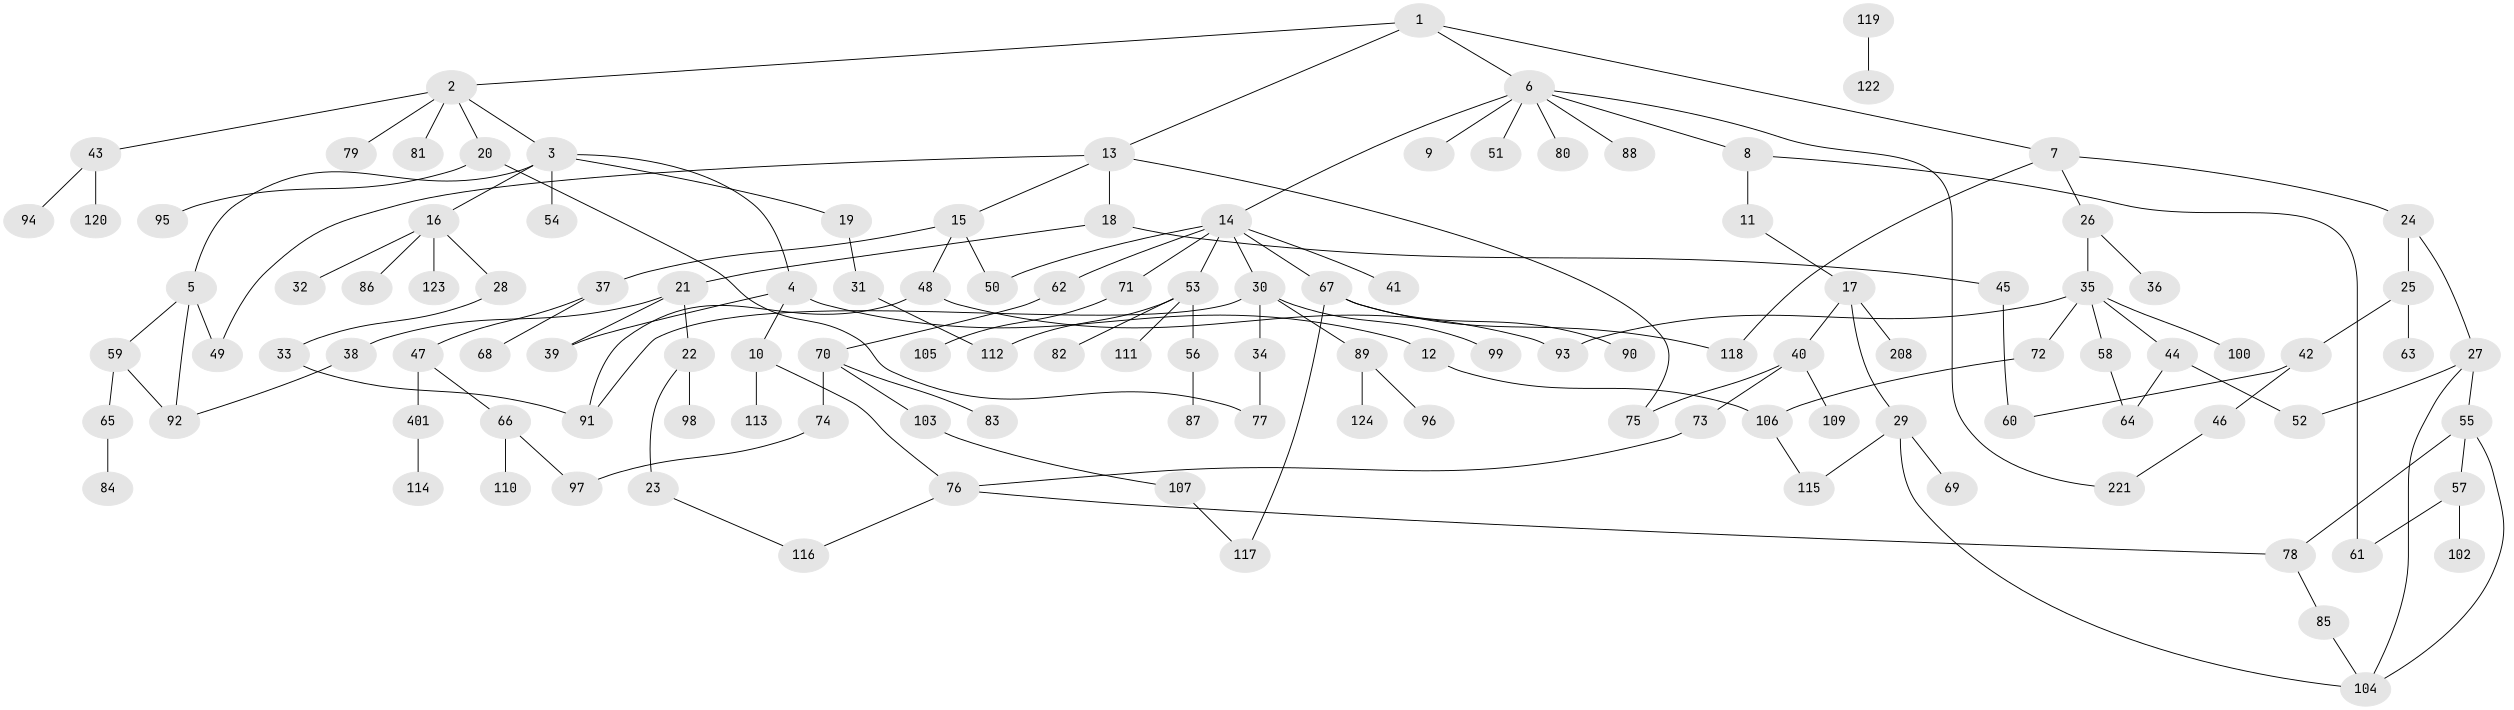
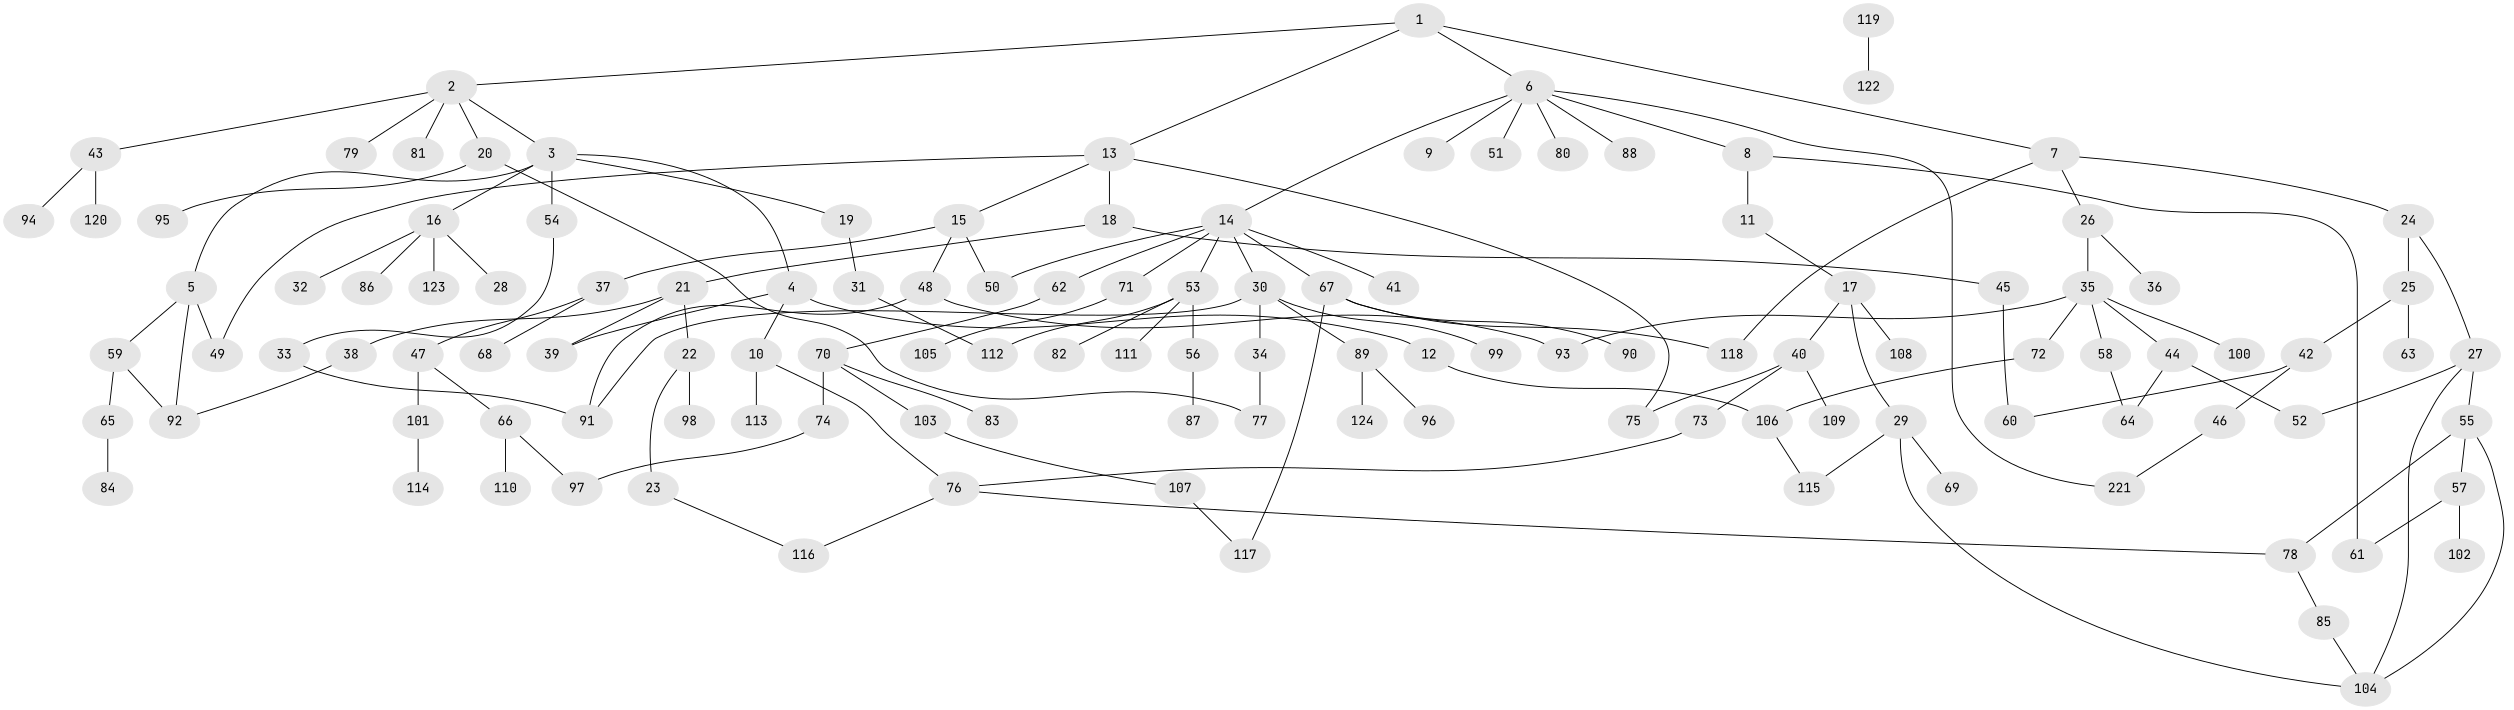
edge "28" -- "33": now "54" -- "33"
node "208": label "208" -> "108"
node "401": label "401" -> "101"
